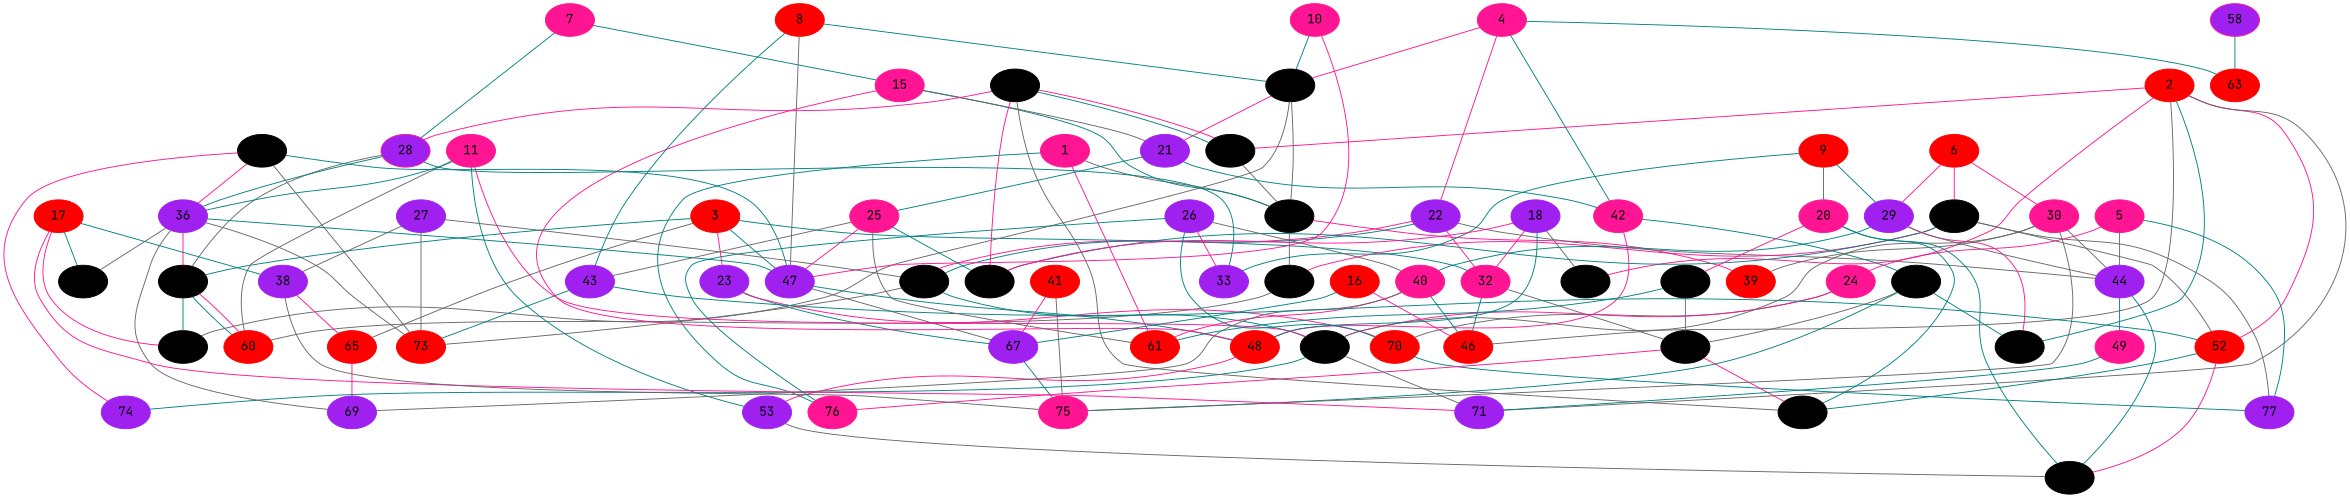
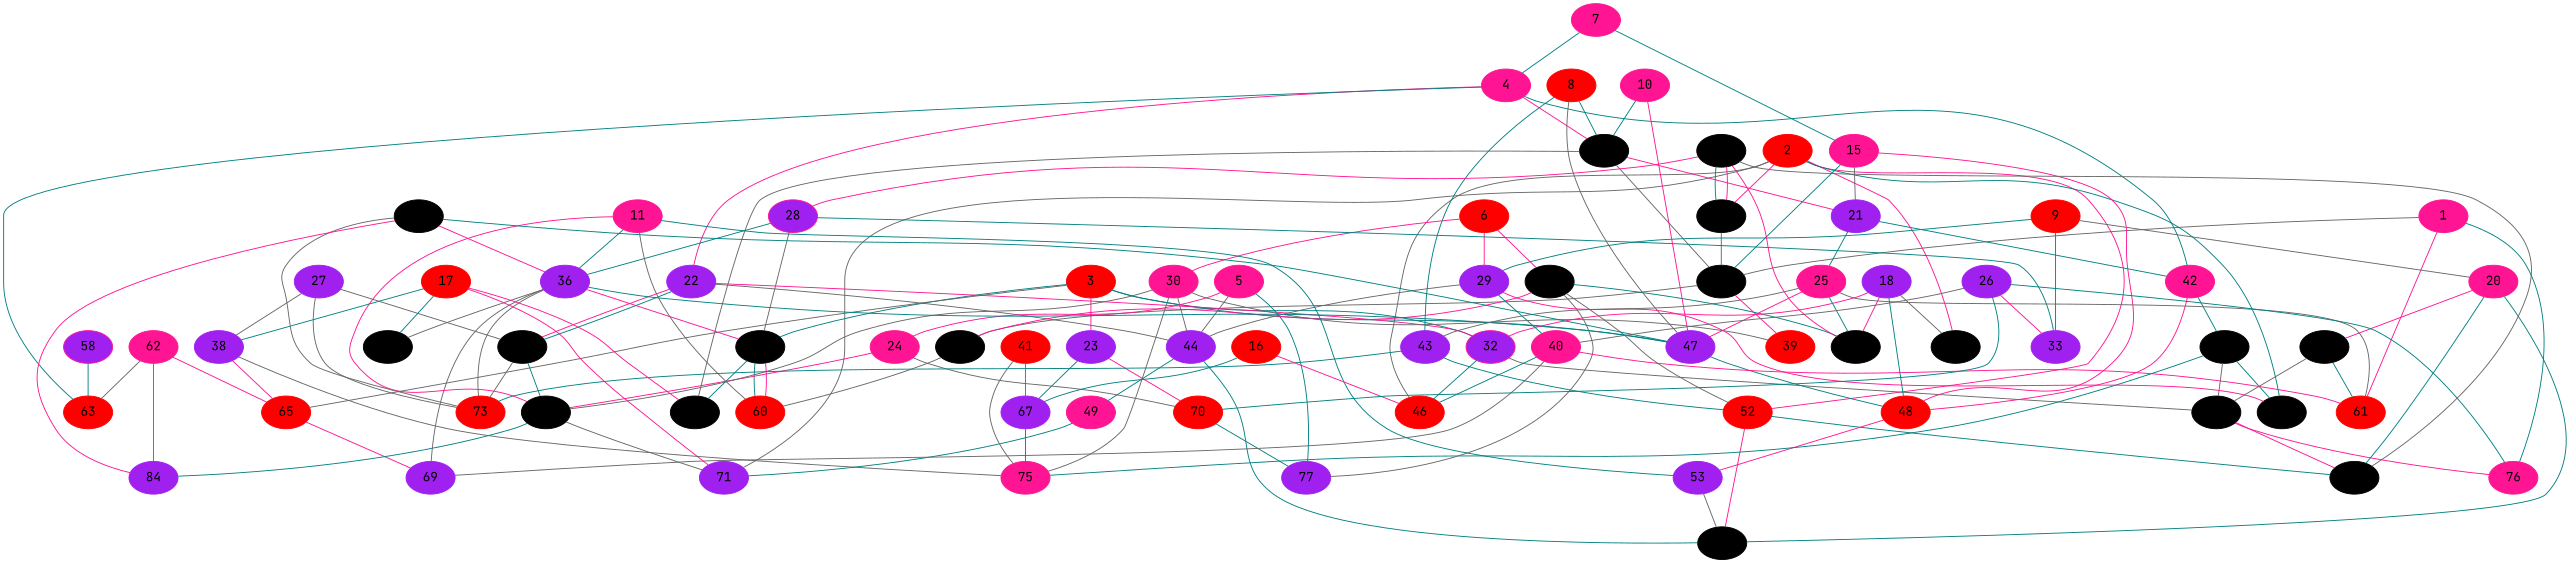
edge "7" -- "28": now "7" -- "4"
node "32": fillcolor deeppink -> purple
edge "47" -- "67": removed
node "62": added
node "74": label "74" -> "84"
